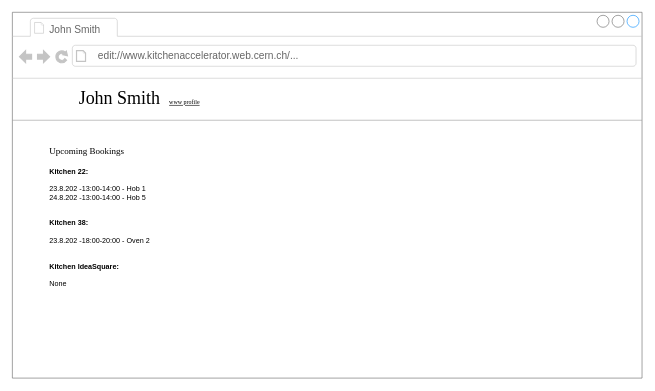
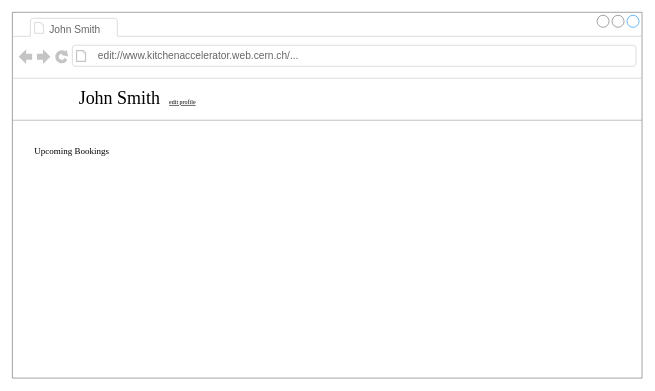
node "John Smith www profile": label "John Smith www profile" -> "John Smith edit profile"
node "Upcoming Bookings": moved (99, 153) -> (84, 153)
node "Kitchen 22: 23.8.202 -13:00-14:00 - Hob 1 24.8.202 -13:00-14:00 - Hob 5 Kitchen 38: 23.8.202 -18:00-20:00 - Oven 2 Kitchen IdeaSquare: None": removed
